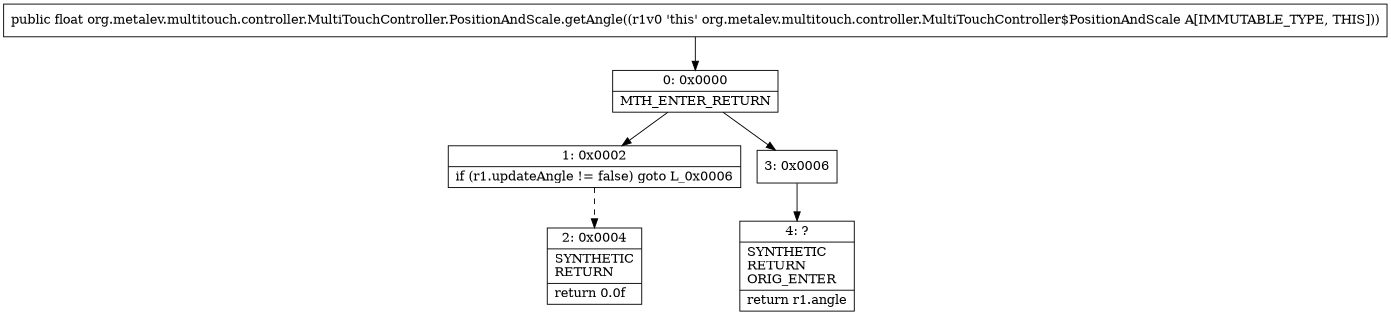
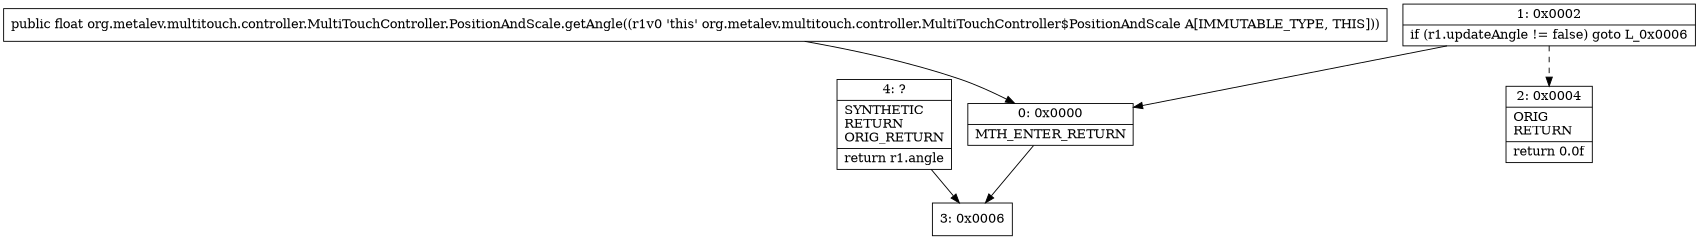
edge "0: 0x0000" -> "1: 0x0002": reversed
edge "3: 0x0006" -> "4: ?": reversed
node "2: 0x0004": text "SYNTHETIC" -> "ORIG"
node "4: ?": text "ORIG_ENTER" -> "ORIG_RETURN"
